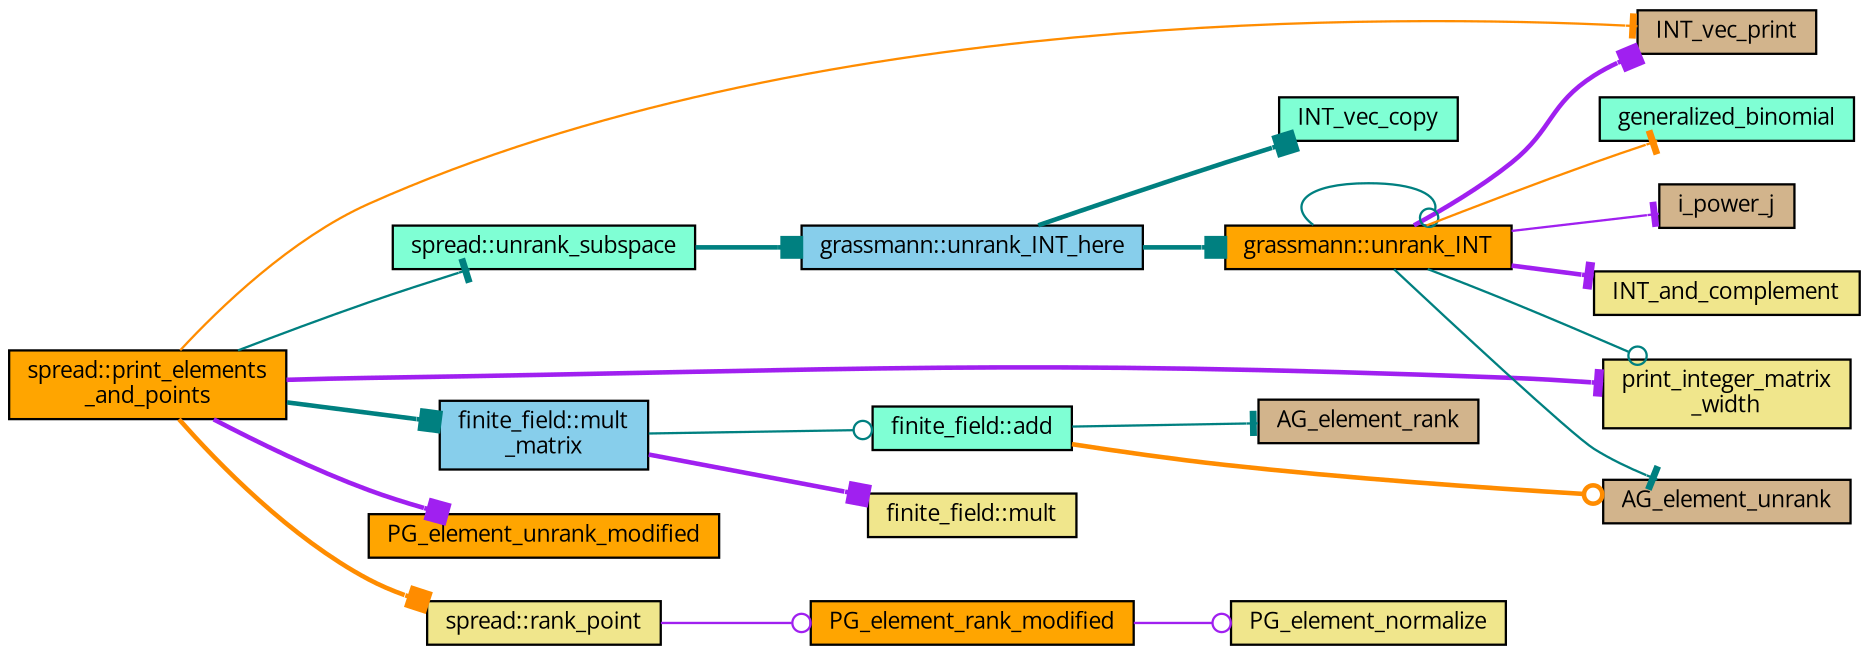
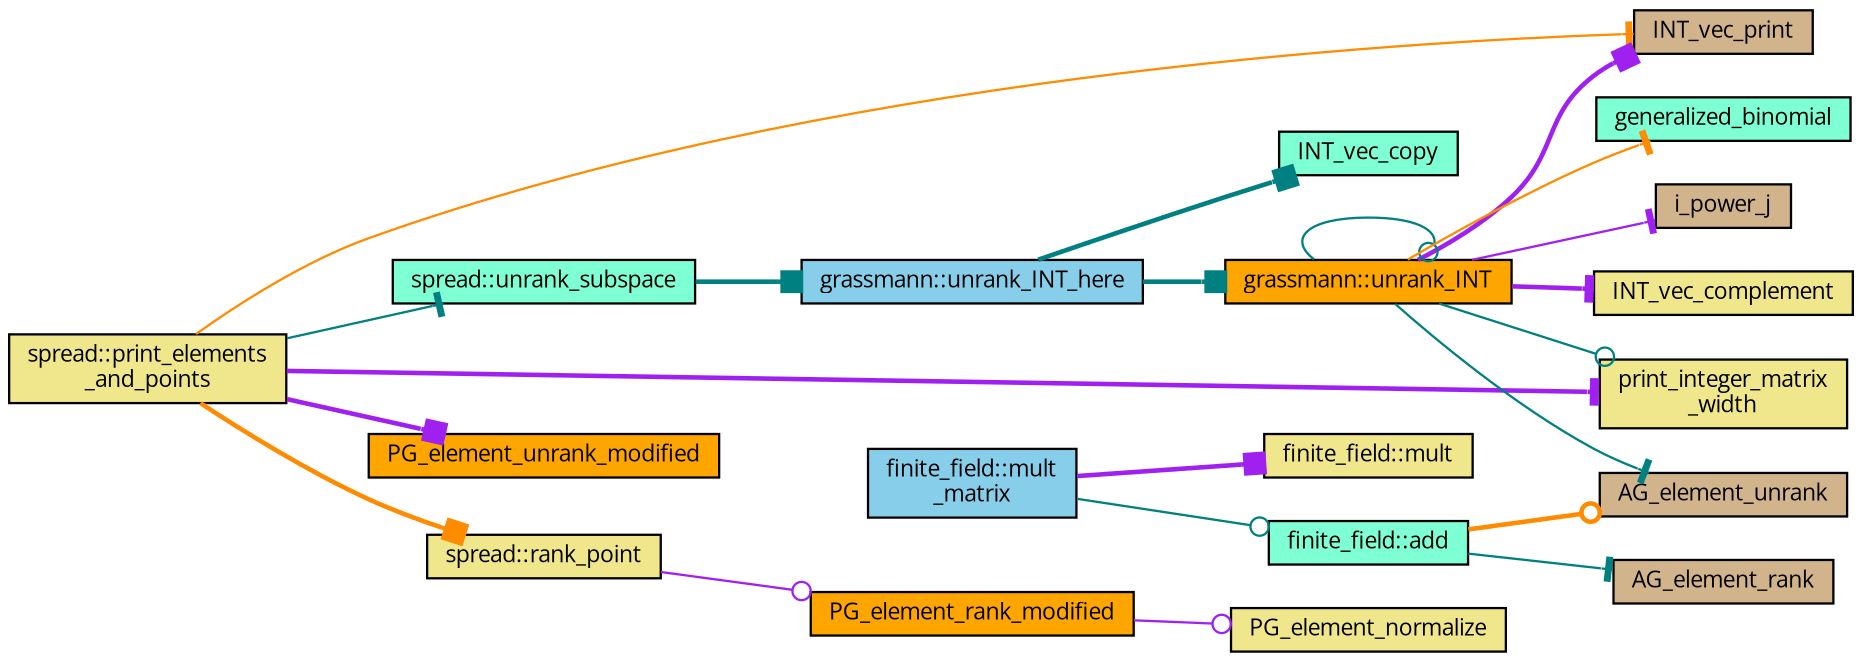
node "INT_and_complement": label "INT_and_complement" -> "INT_vec_complement"
node "spread::print_elements _and_points": fillcolor orange -> khaki
edge "spread::print_elements _and_points" -> "finite_field::mult _matrix": removed
